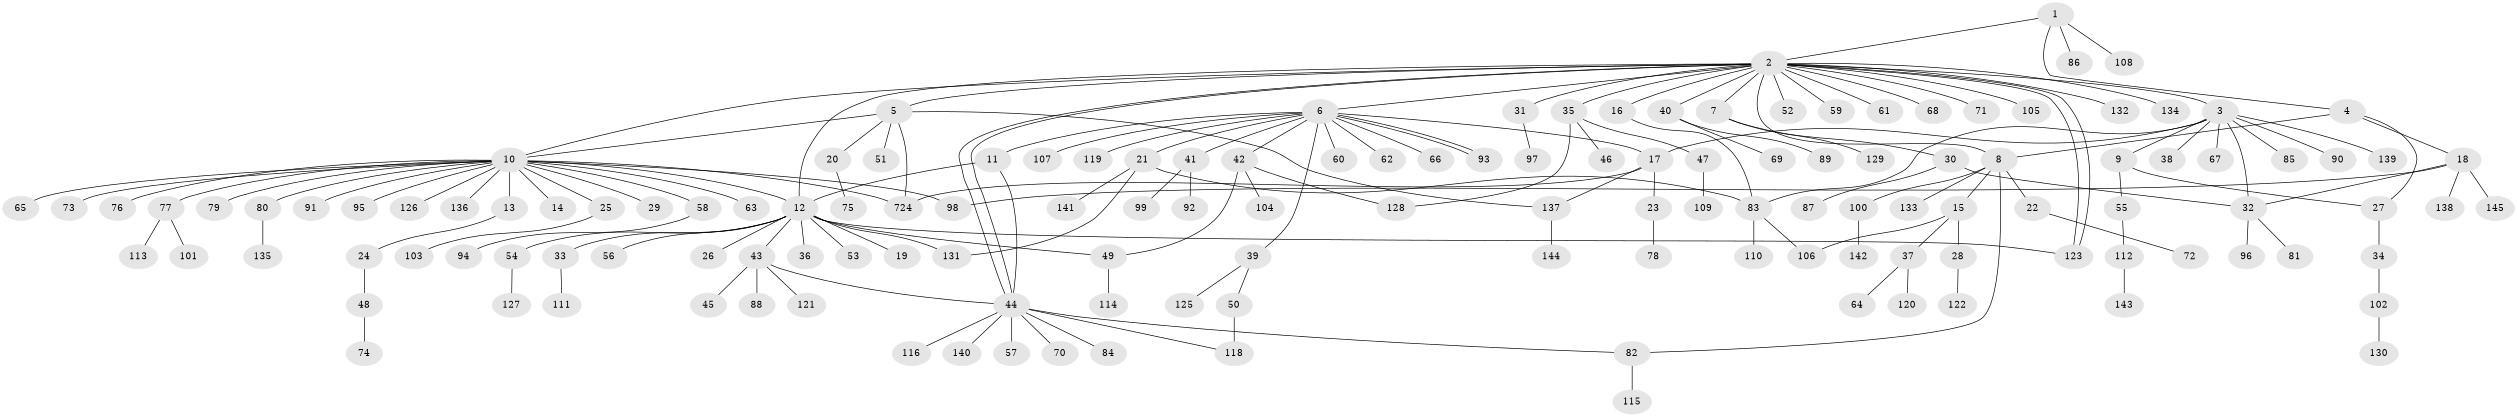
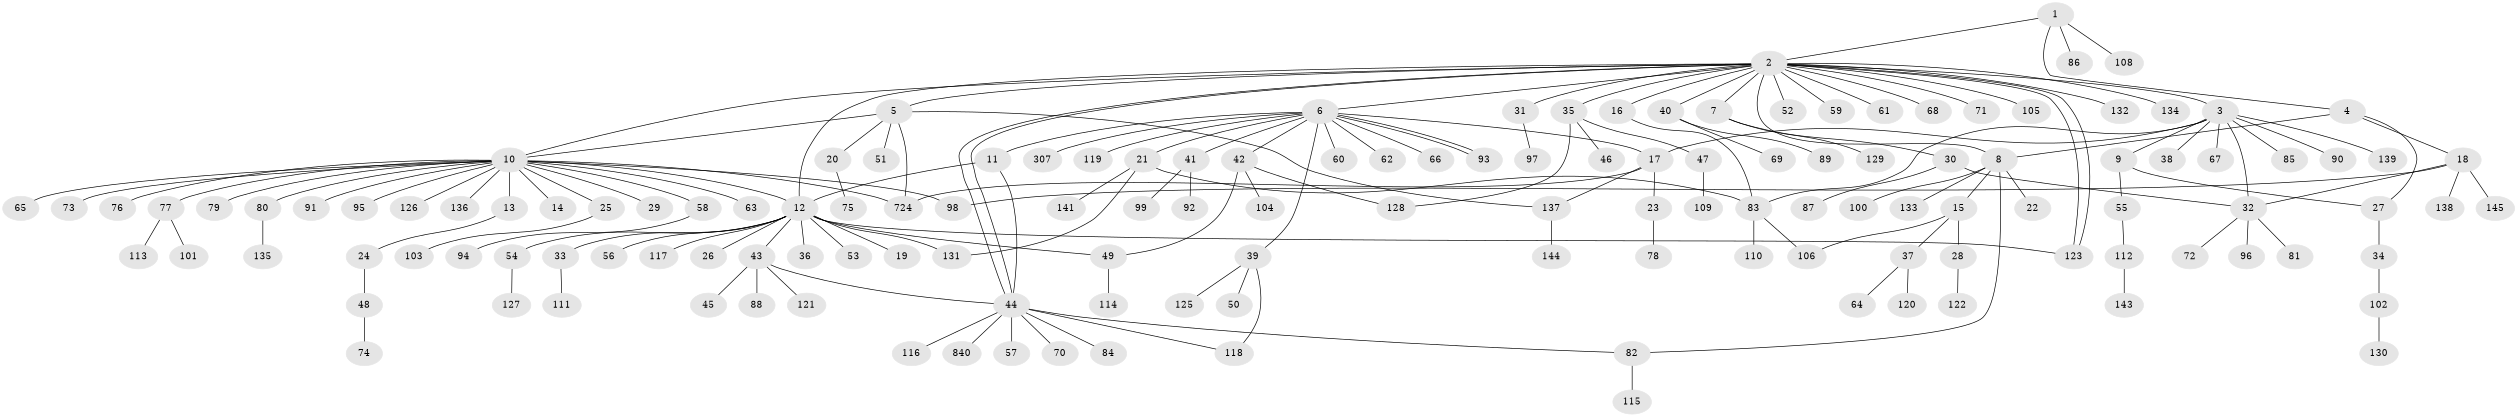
node "107": label "107" -> "307"
edge "22" -- "72": now "32" -- "72"
node "117": added
node "142": removed
edge "50" -- "118": now "39" -- "118"
node "140": label "140" -> "840"
